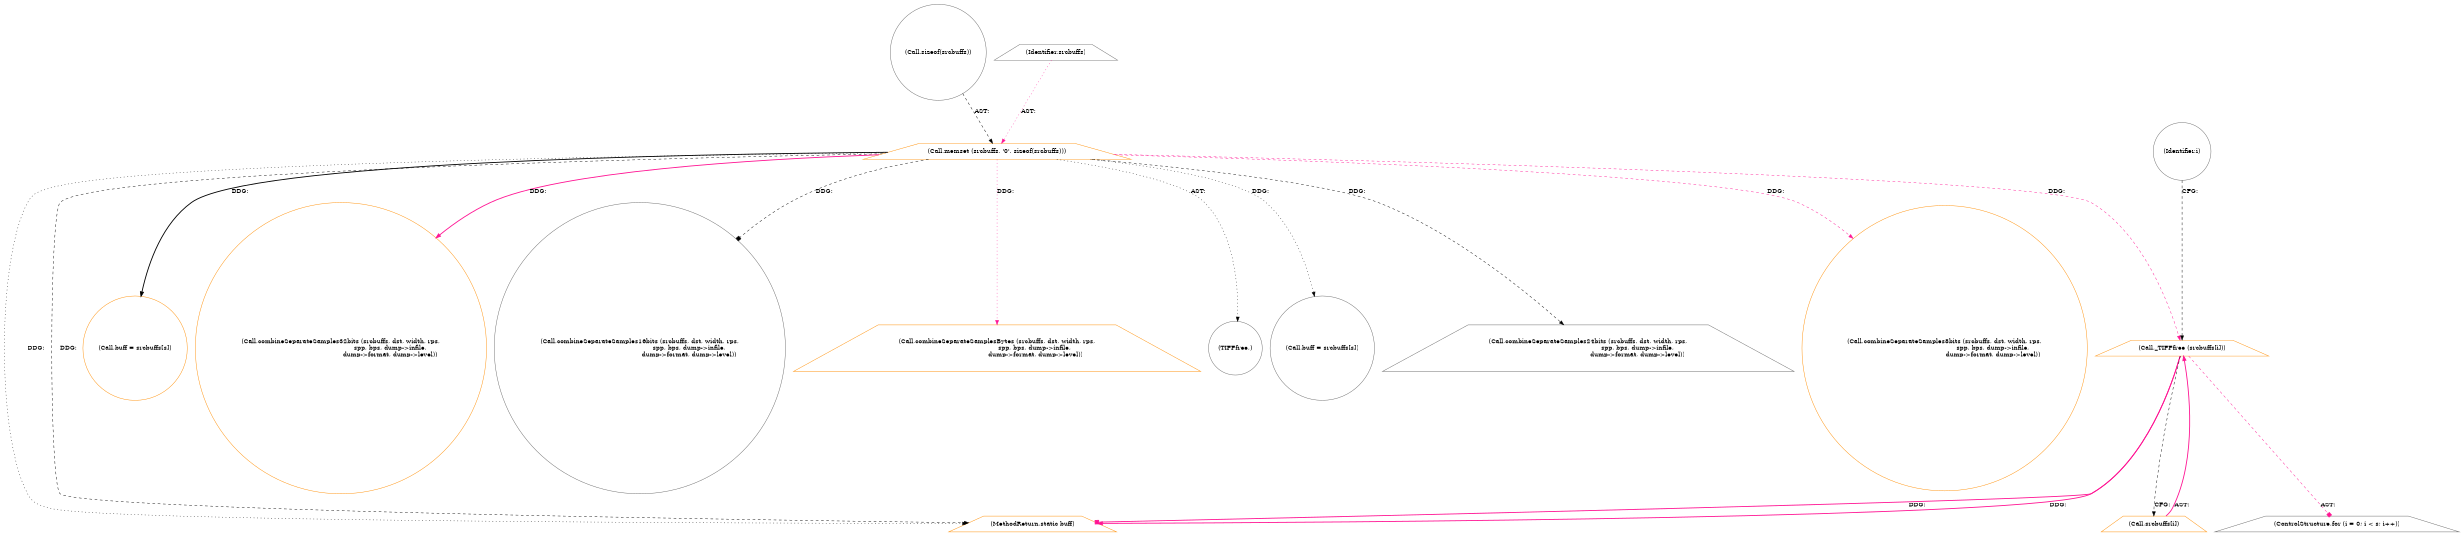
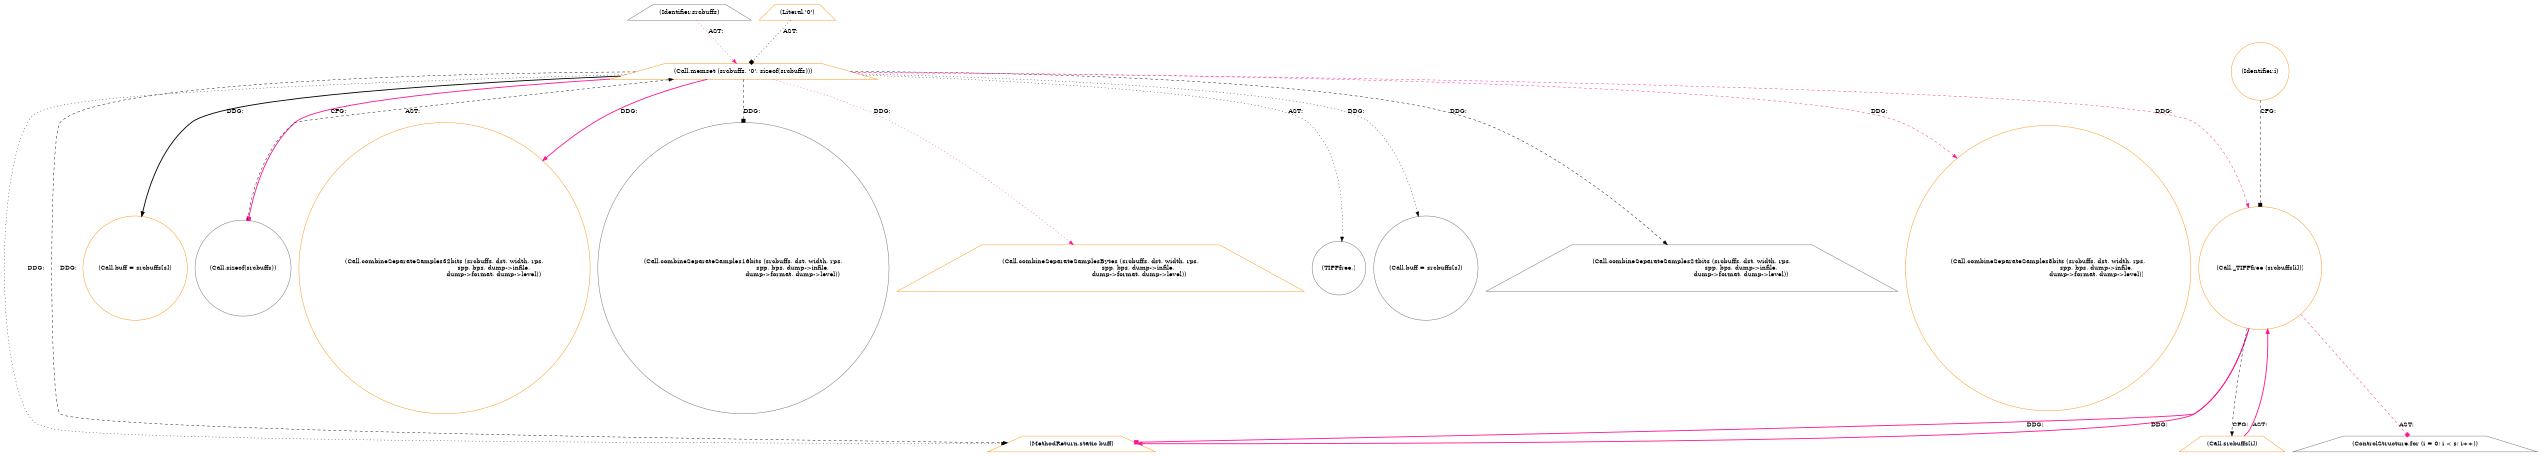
node "(Literal,'0')": added
edge "(Call,memset (srcbuffs, '0', sizeof(srcbuffs)))" -> "(Call,sizeof(srcbuffs))": added, label "CFG:"
node "(Identifier,i)": color gray40 -> darkorange
edge "(Identifier,i)" -> "(Call,_TIFFfree (srcbuffs[i]))": arrowhead normal -> box
node "(Call,_TIFFfree (srcbuffs[i]))": shape trapezium -> circle
